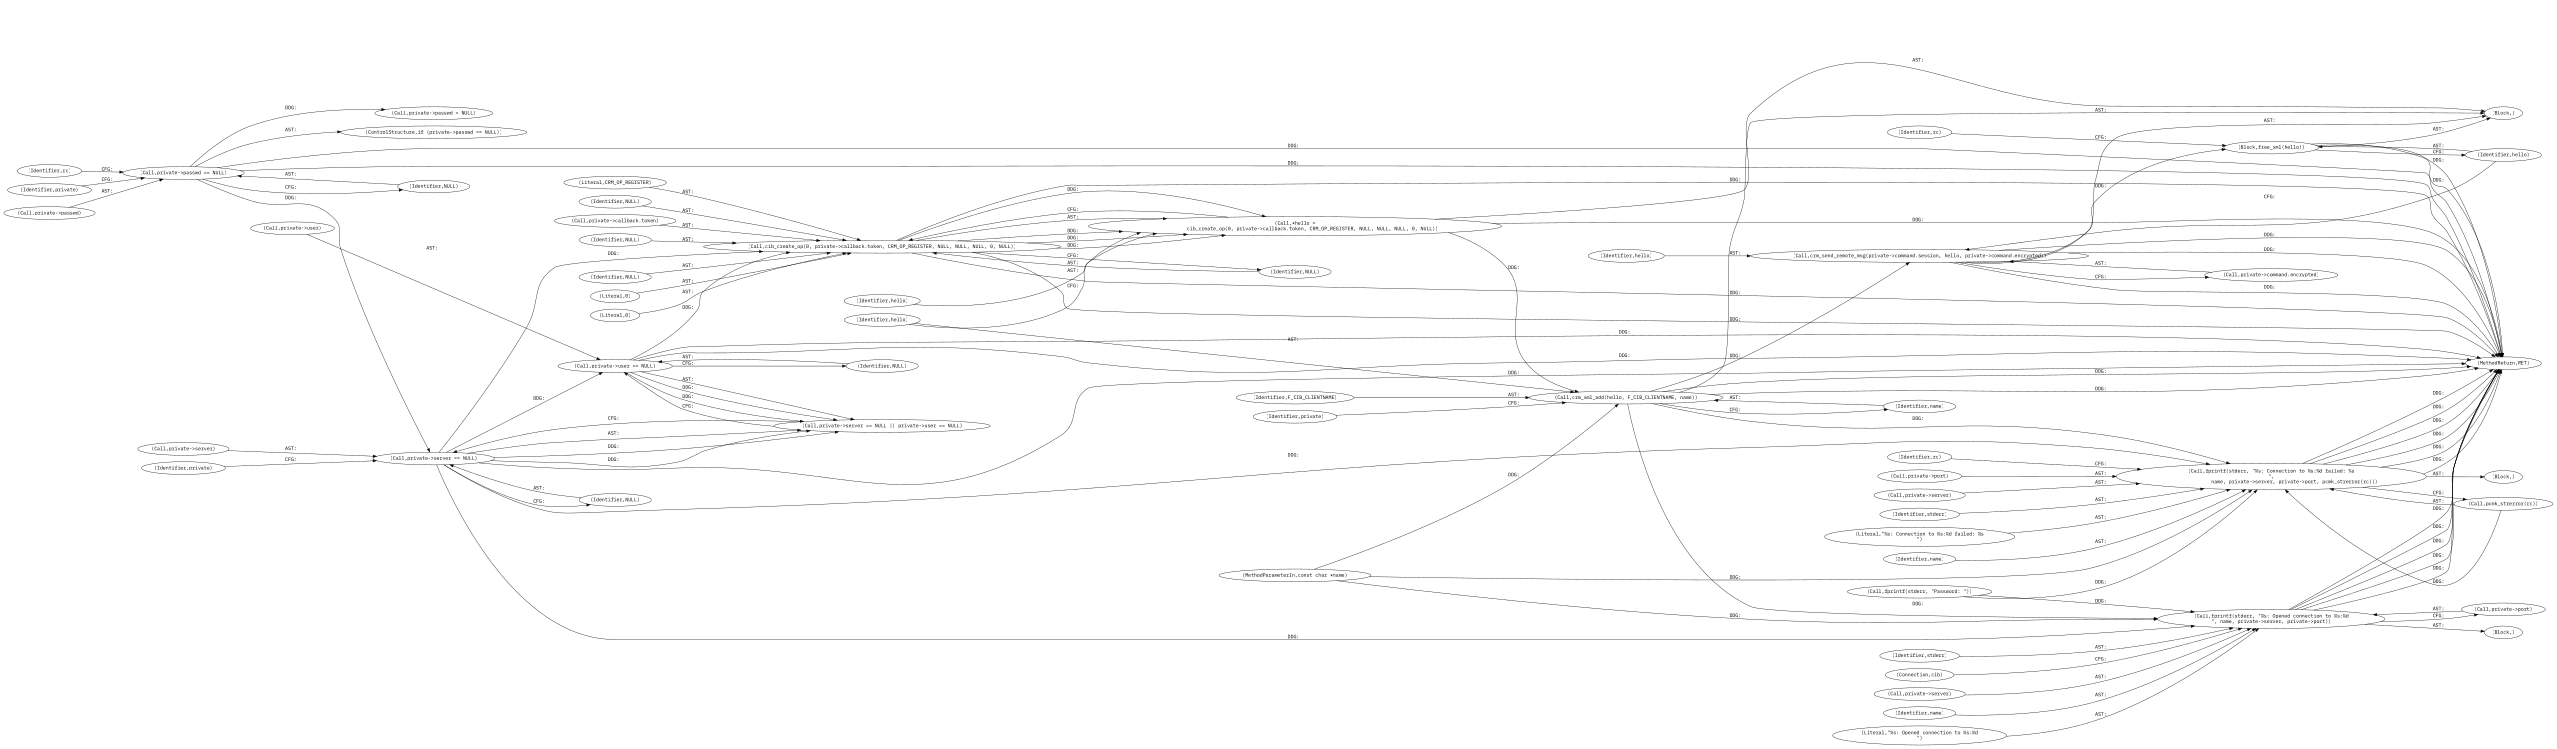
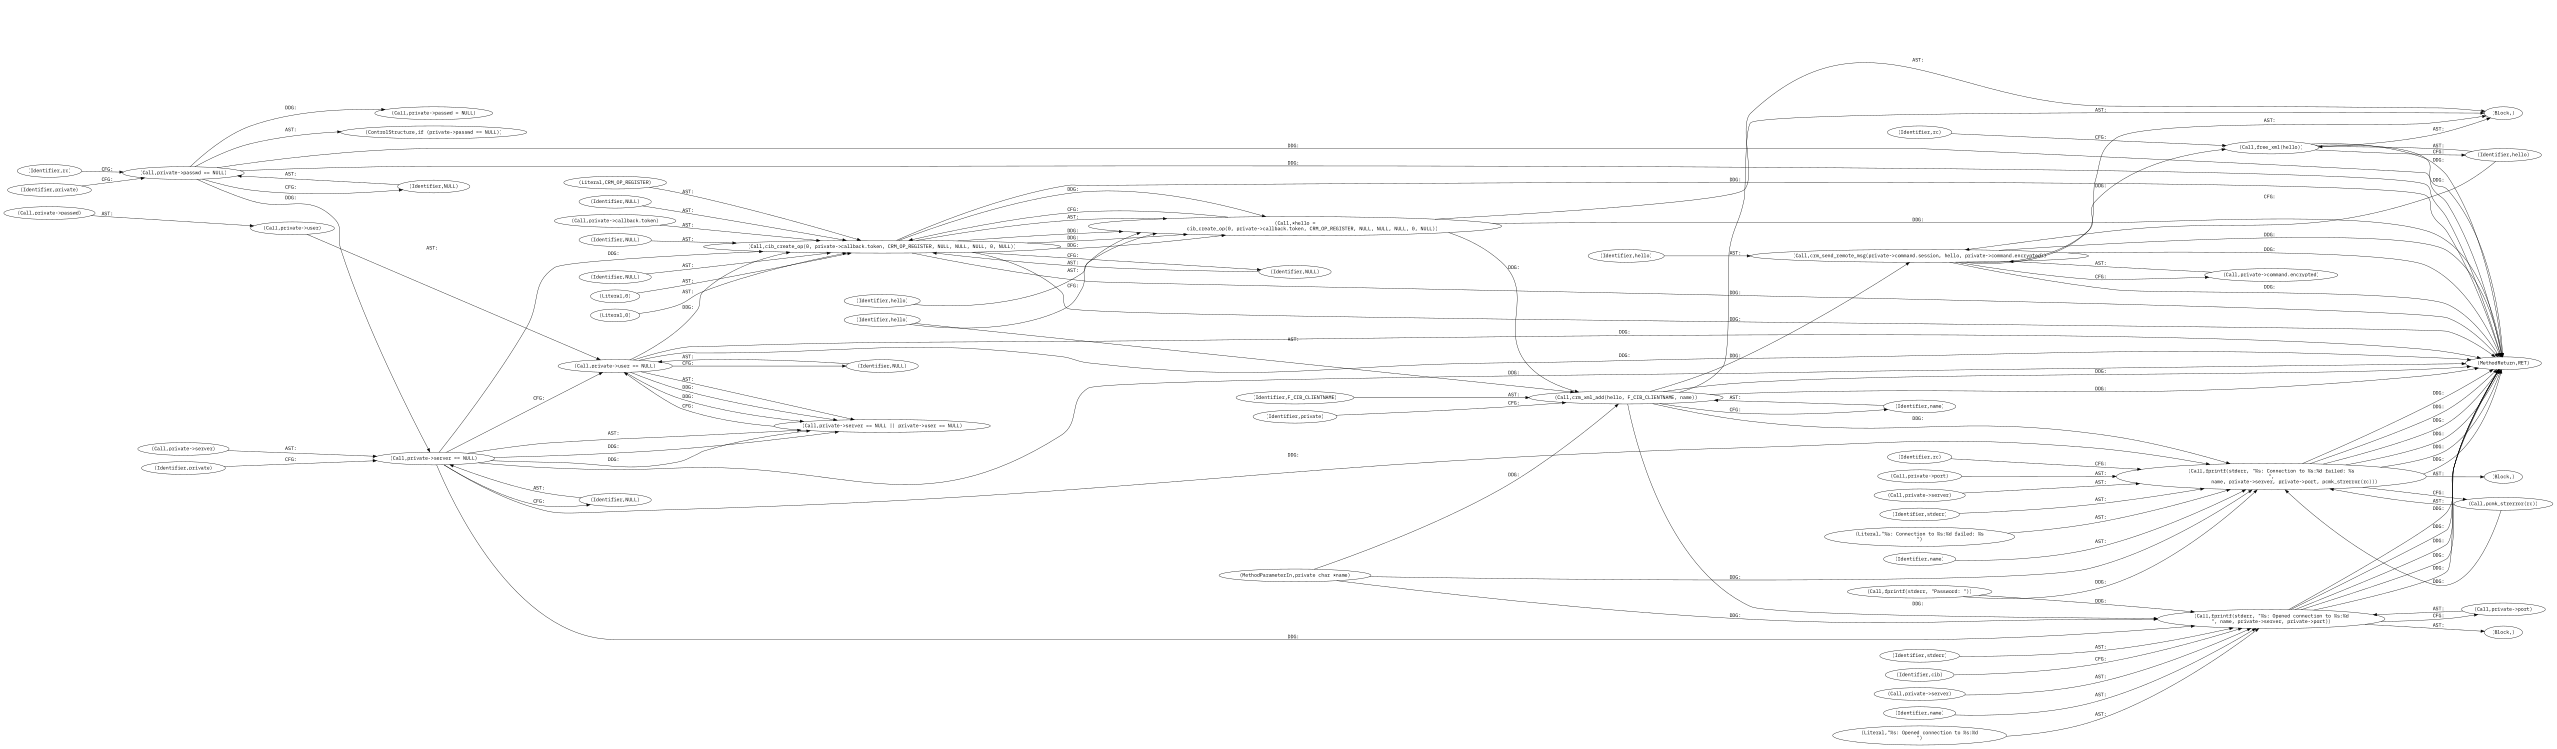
node "(Block,free_xml(hello))": label "(Block,free_xml(hello))" -> "(Call,free_xml(hello))"
edge "(Call,private->passwd)" -> "(Call,private->passwd == NULL)": now "(Call,private->passwd)" -> "(Call,private->user)"
edge "(Call,private->server == NULL)" -> "(Call,private->user == NULL)": label "DDG: " -> "CFG: "
edge "(Call,private->server == NULL || private->user == NULL)" -> "(Call,private->server == NULL)": removed, label "CFG:"
node "(MethodParameterIn,const char *name)": label "(MethodParameterIn,const char *name)" -> "(MethodParameterIn,private char *name)"
node "(Connection,cib)": label "(Connection,cib)" -> "(Identifier,cib)"
